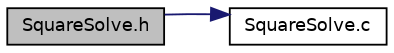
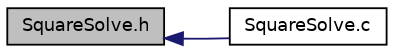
edge "SquareSolve.h" -> "SquareSolve.c": reversed
